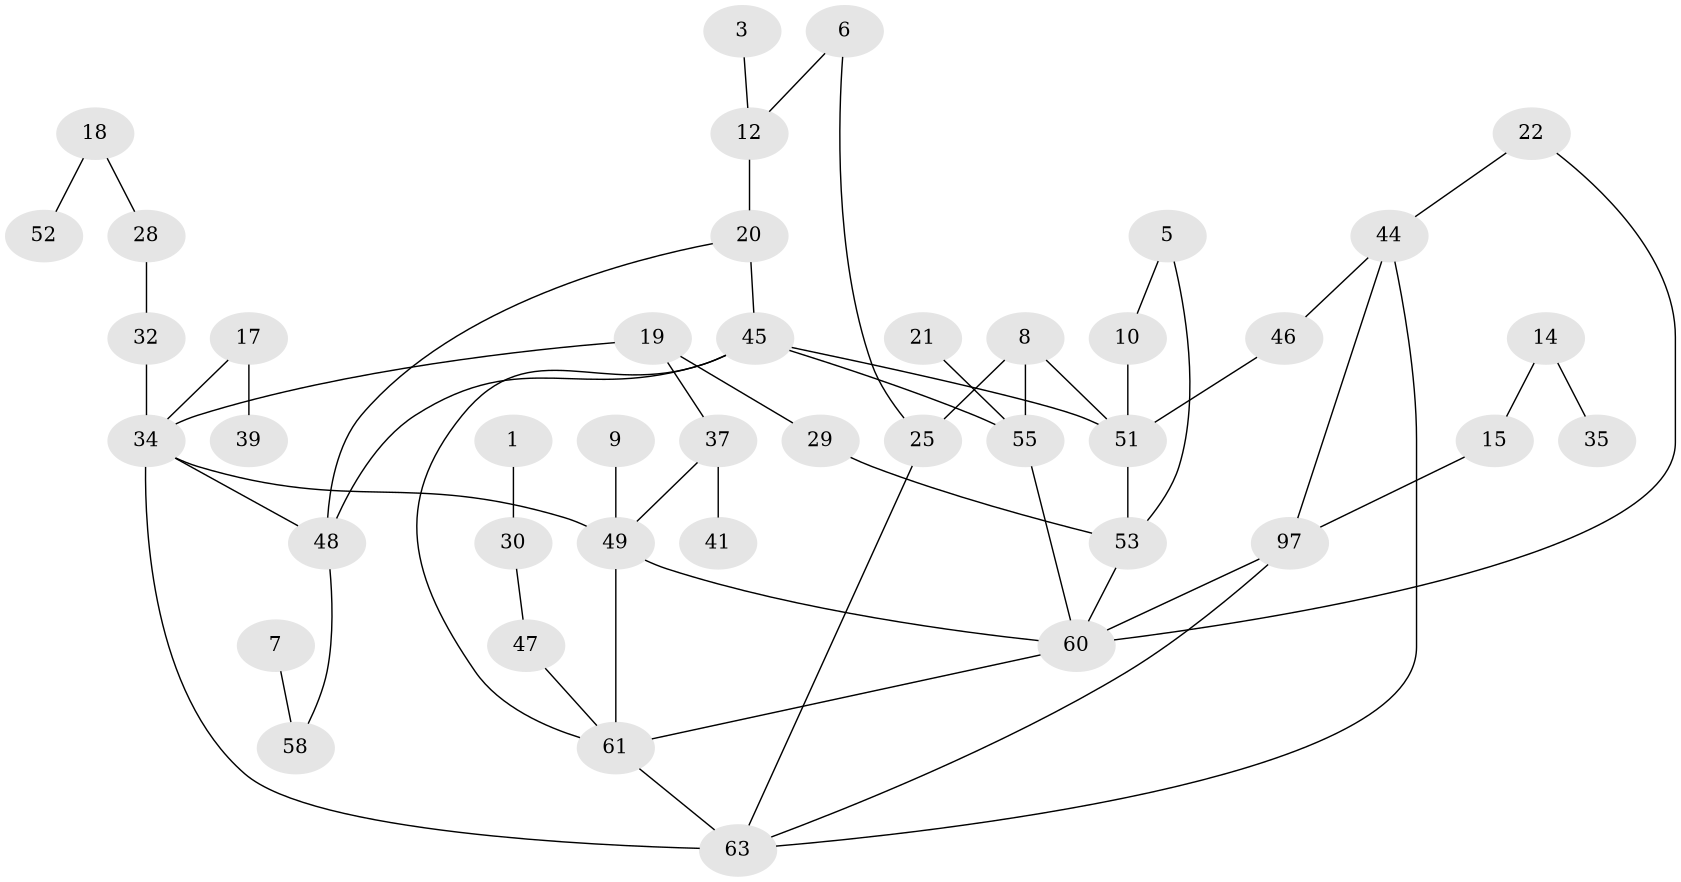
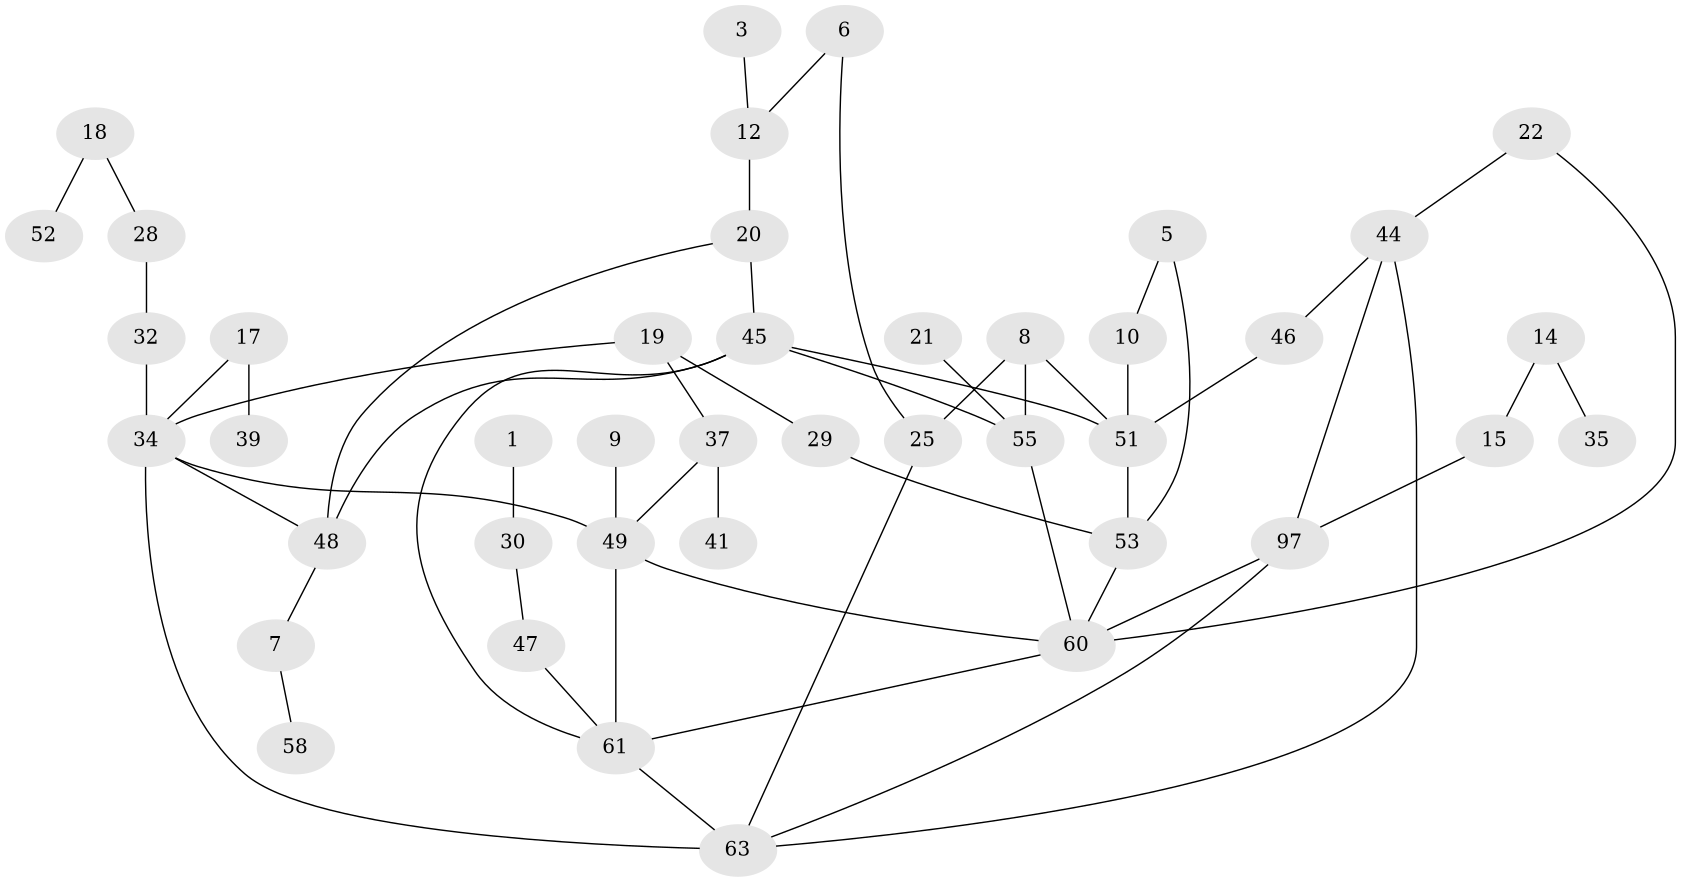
edge "48" -- "58": now "48" -- "7"
